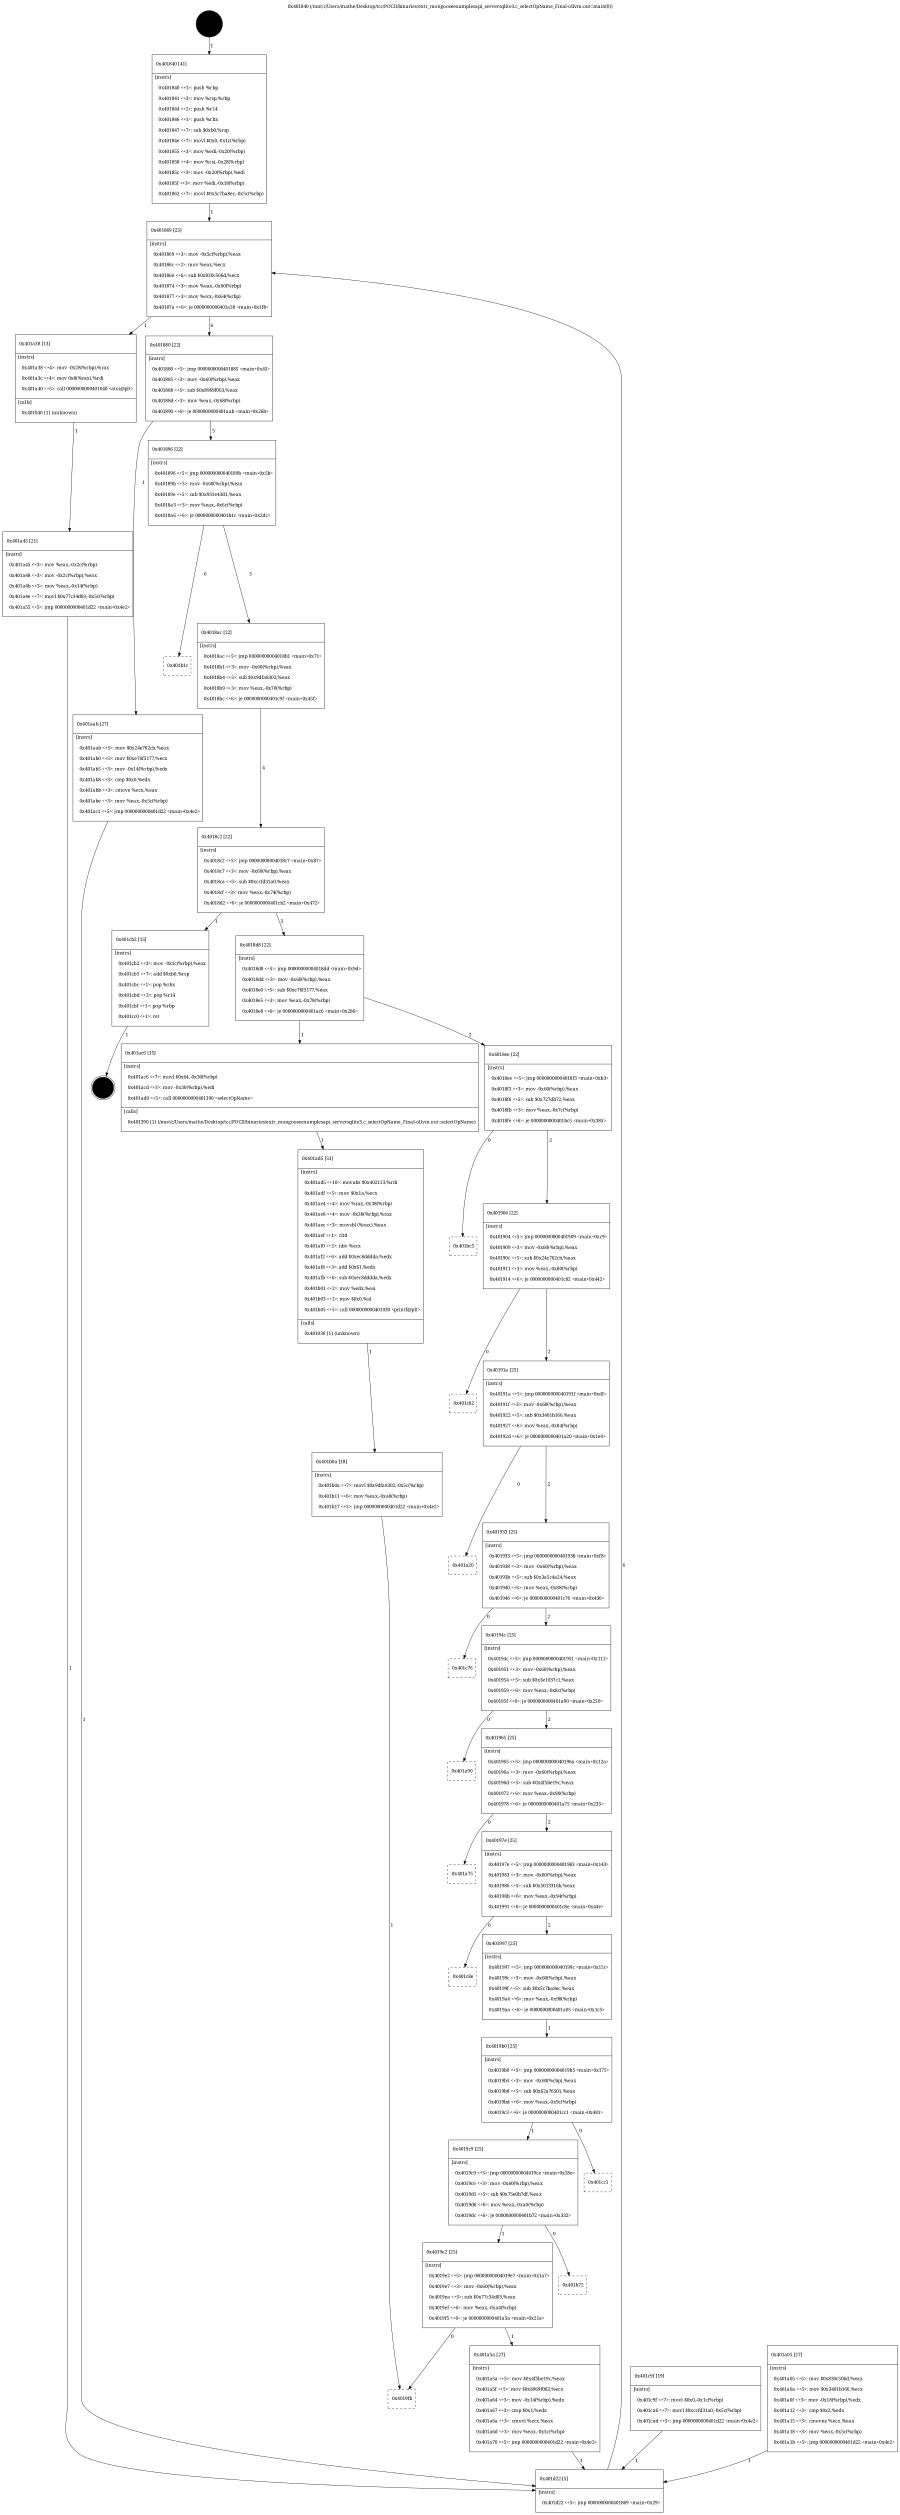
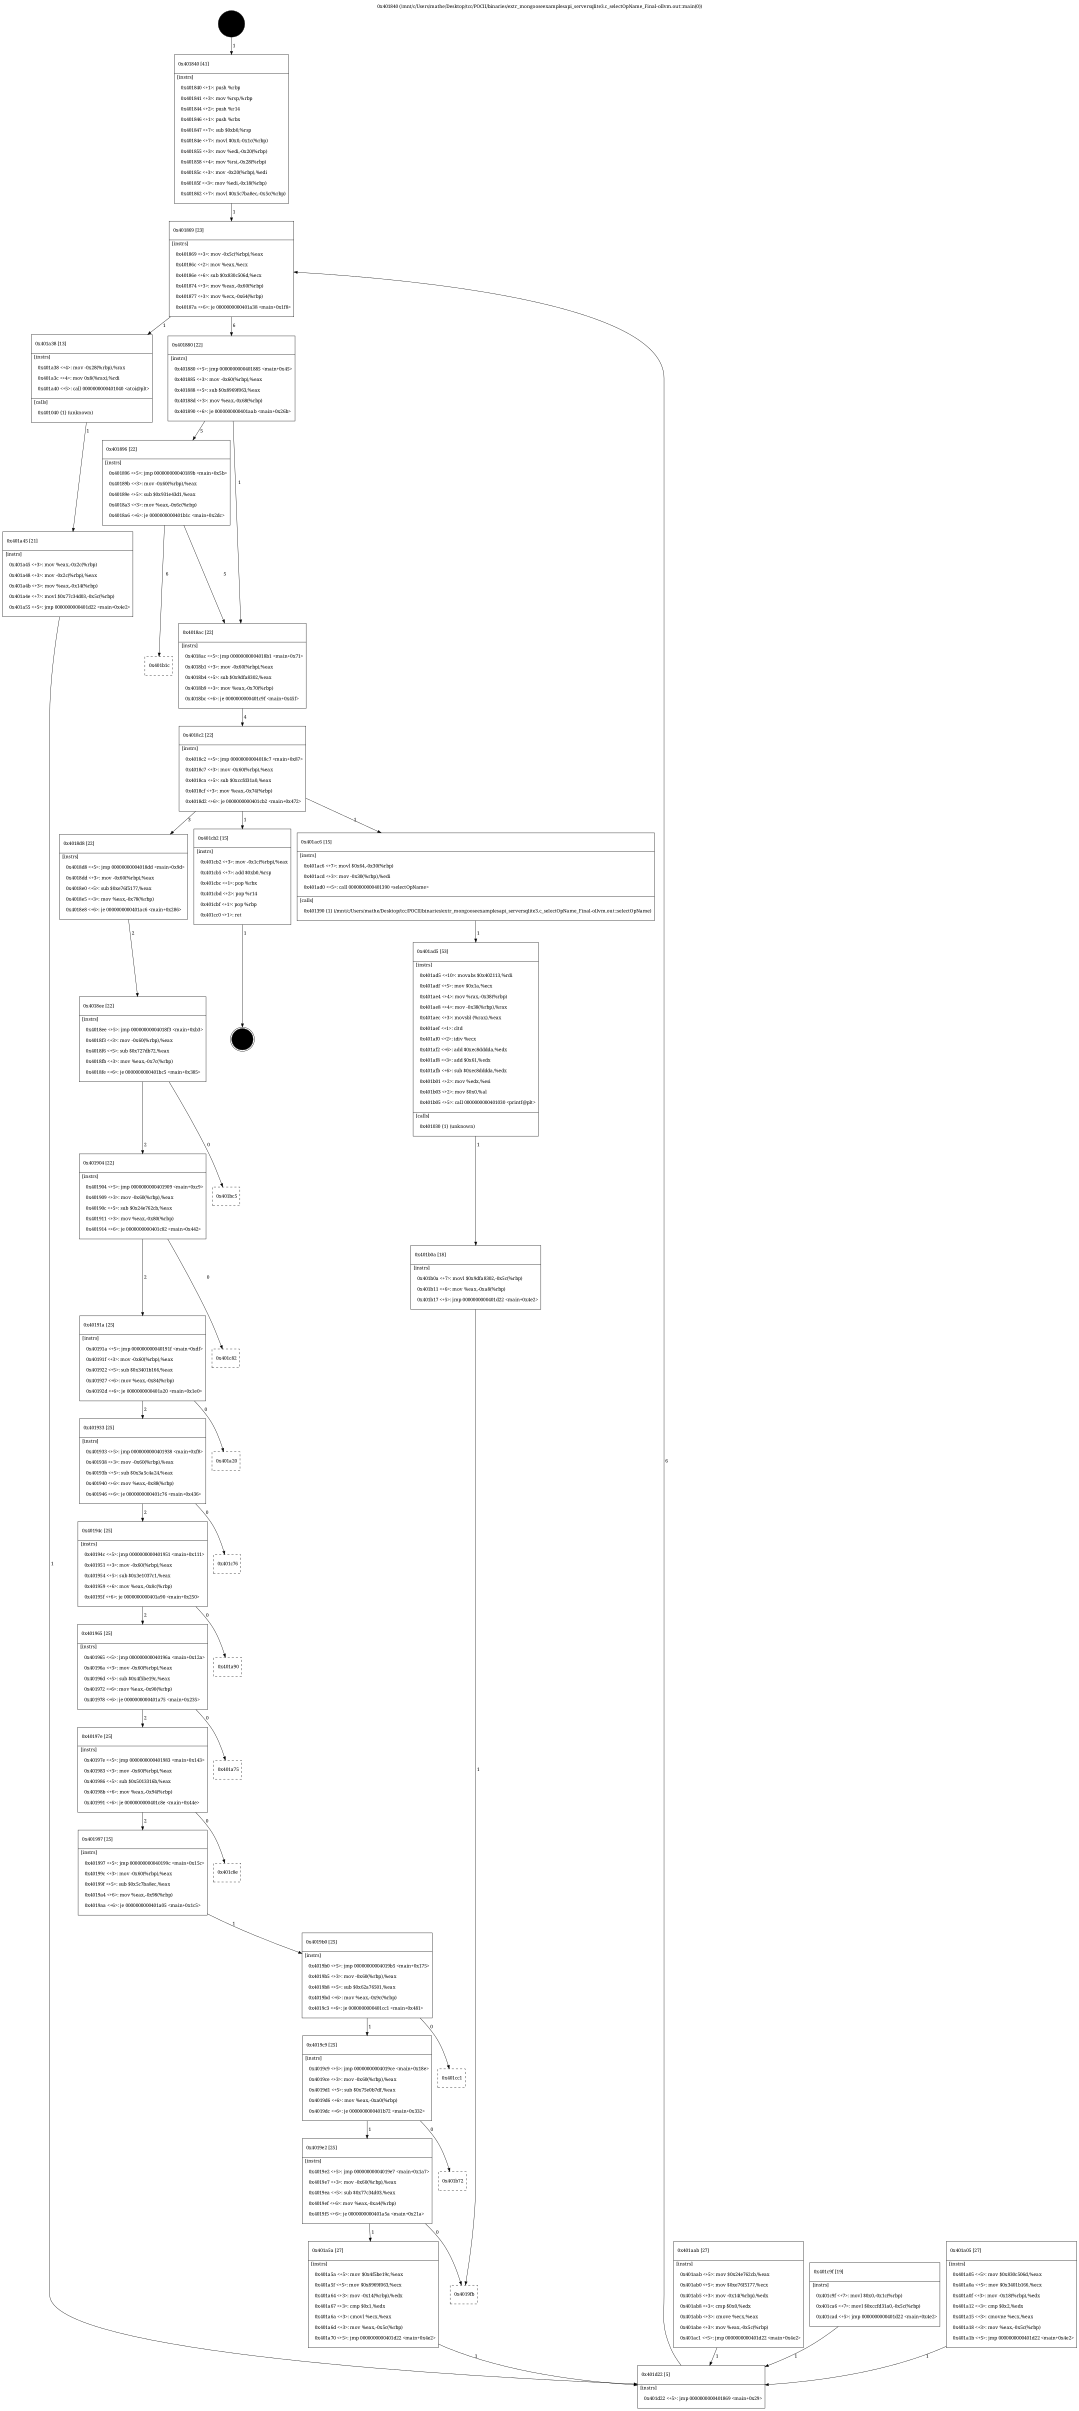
edge "0x401880 [22]" -> "0x401aab [27]": now "0x401880 [22]" -> "0x4018ac [22]"
edge "0x4018d8 [22]" -> "0x401ac6 [15]": now "0x4018c2 [22]" -> "0x401ac6 [15]"
